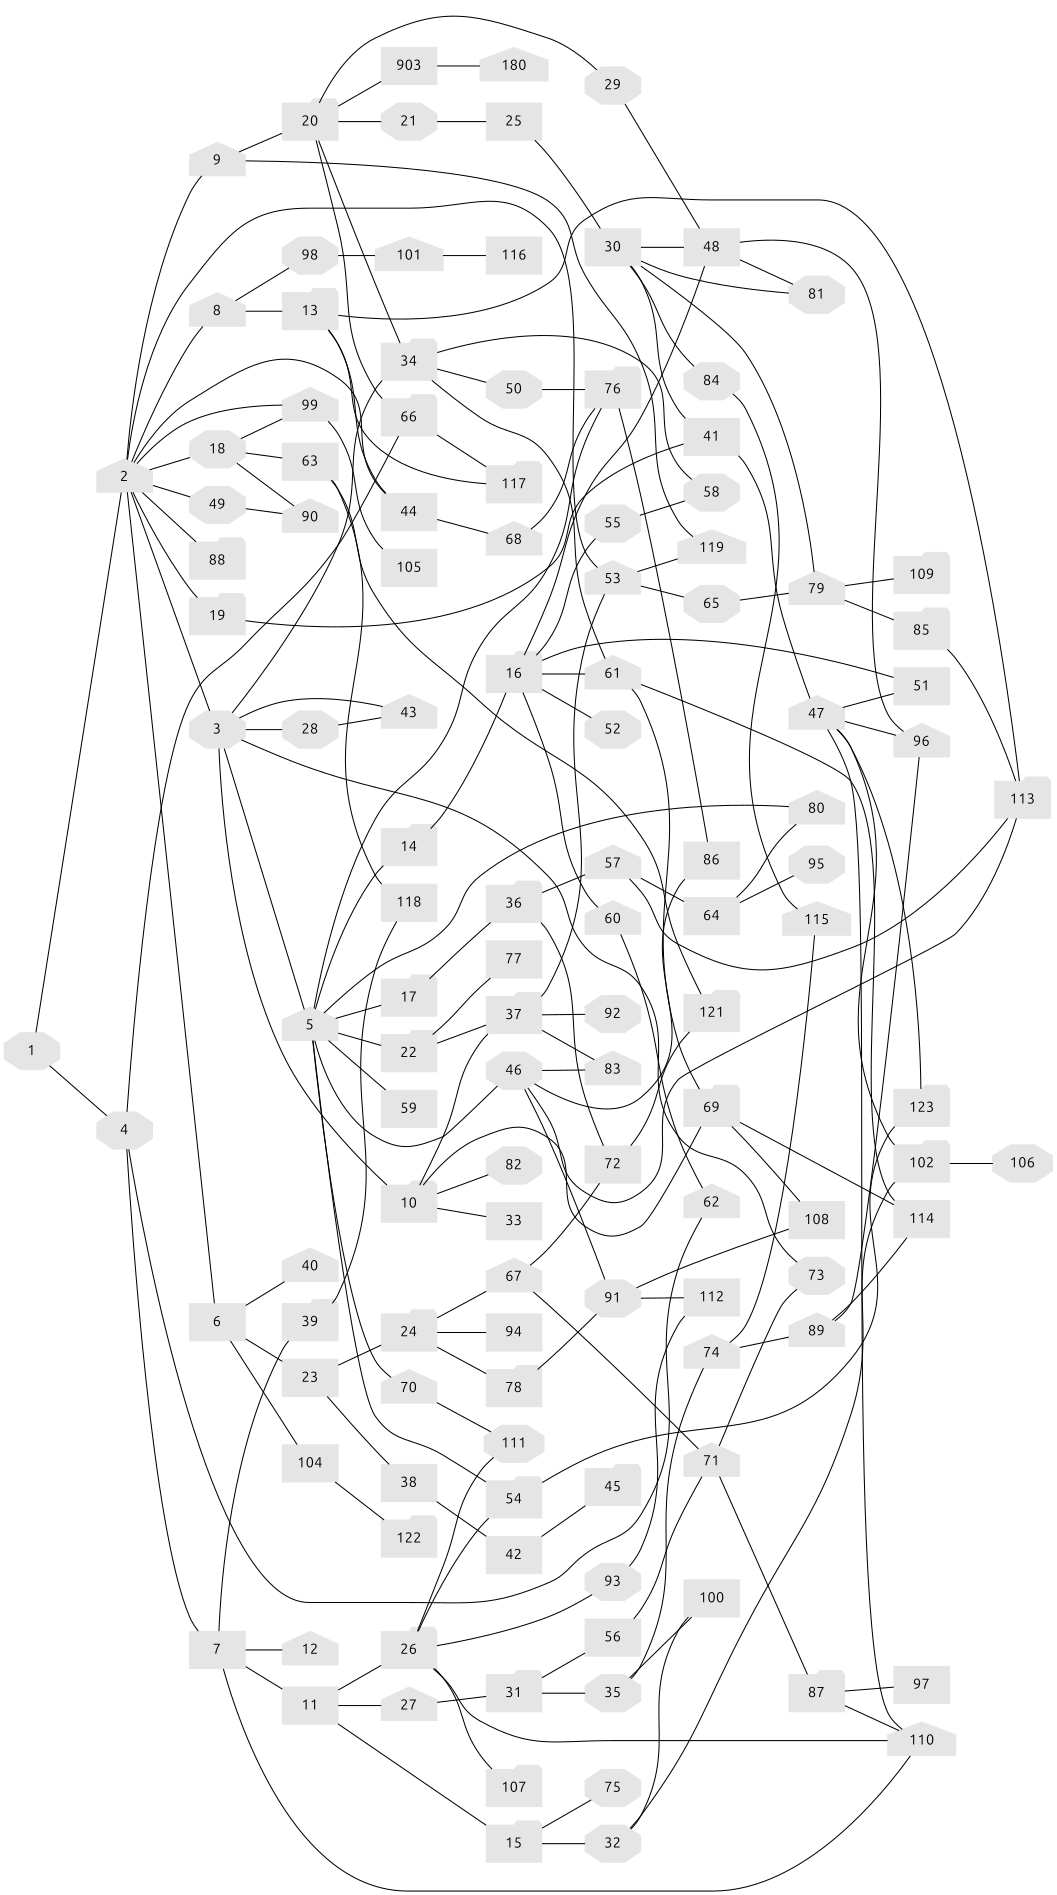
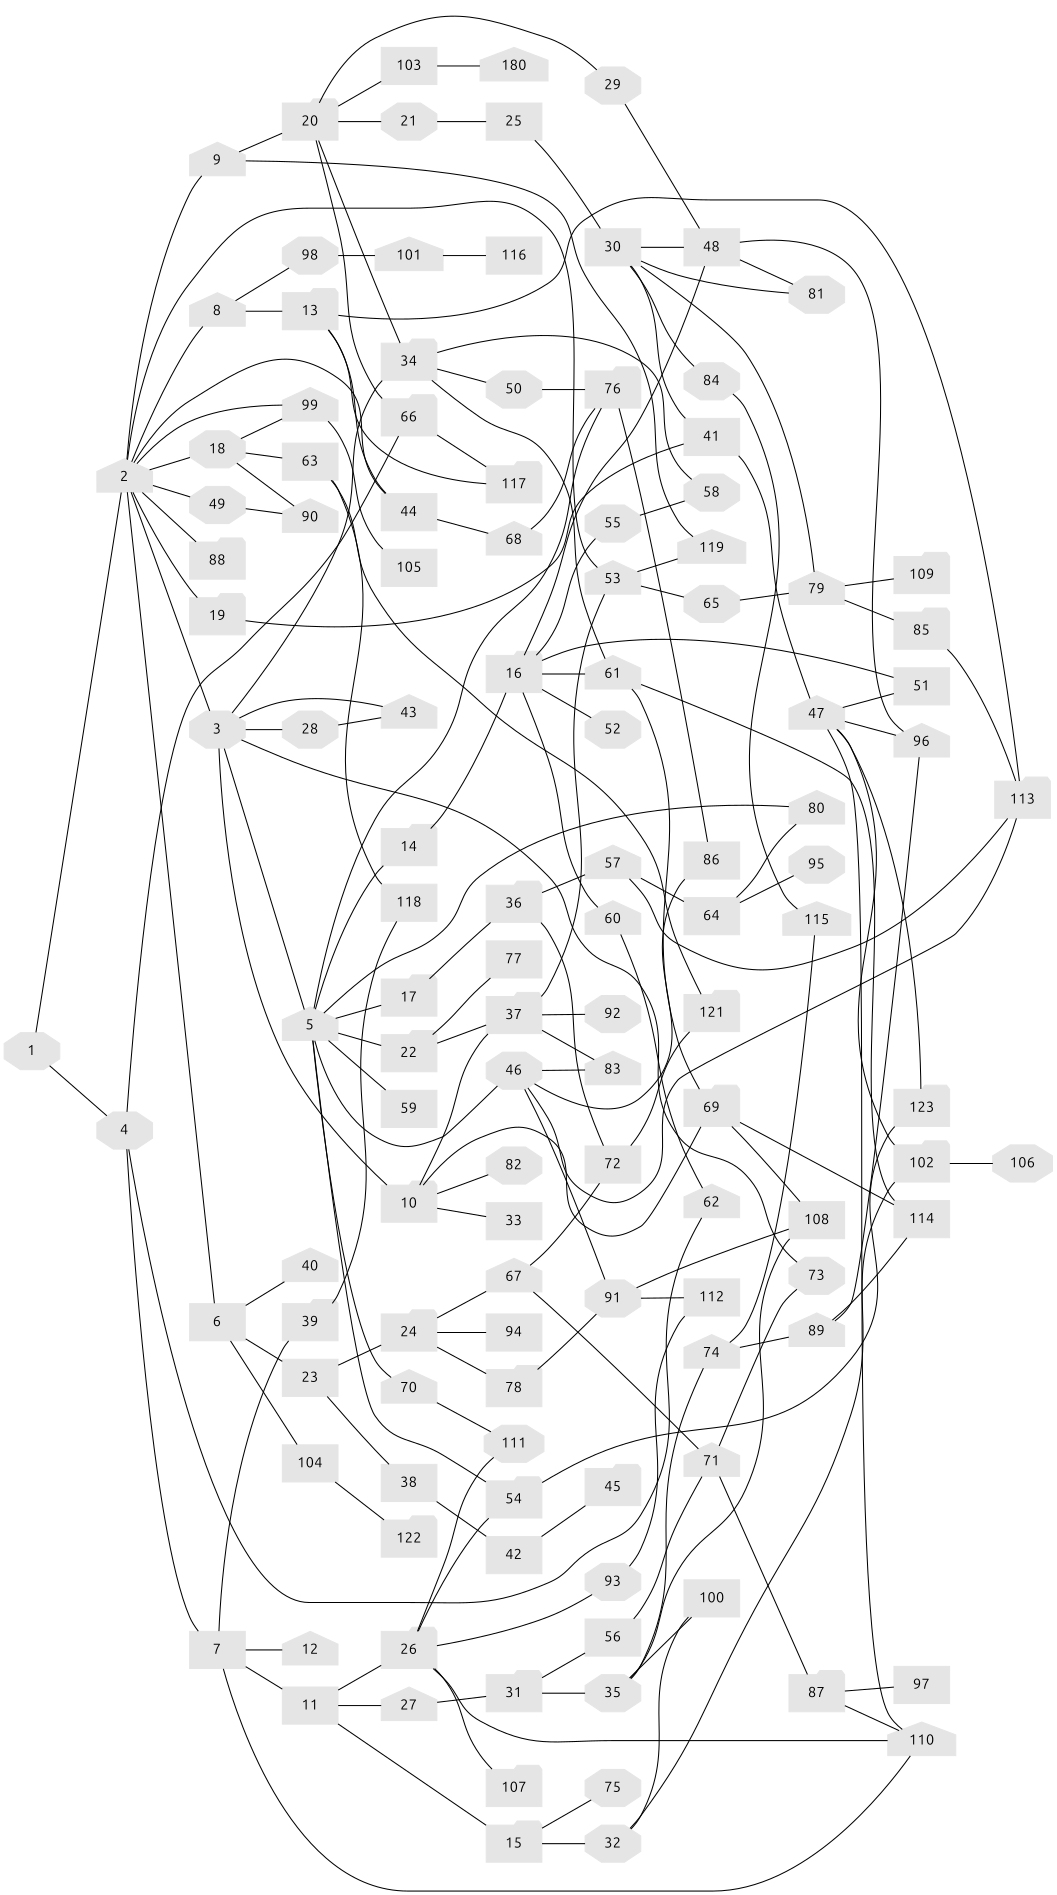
node "903": label "903" -> "103"
edge "108" -- "35": added
